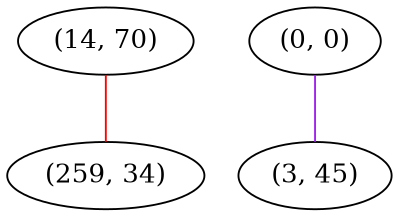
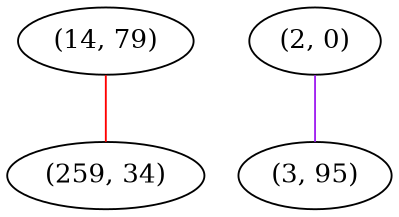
node "(14, 70)": label "(14, 70)" -> "(14, 79)"
node "(0, 0)": label "(0, 0)" -> "(2, 0)"
node "(3, 45)": label "(3, 45)" -> "(3, 95)"
